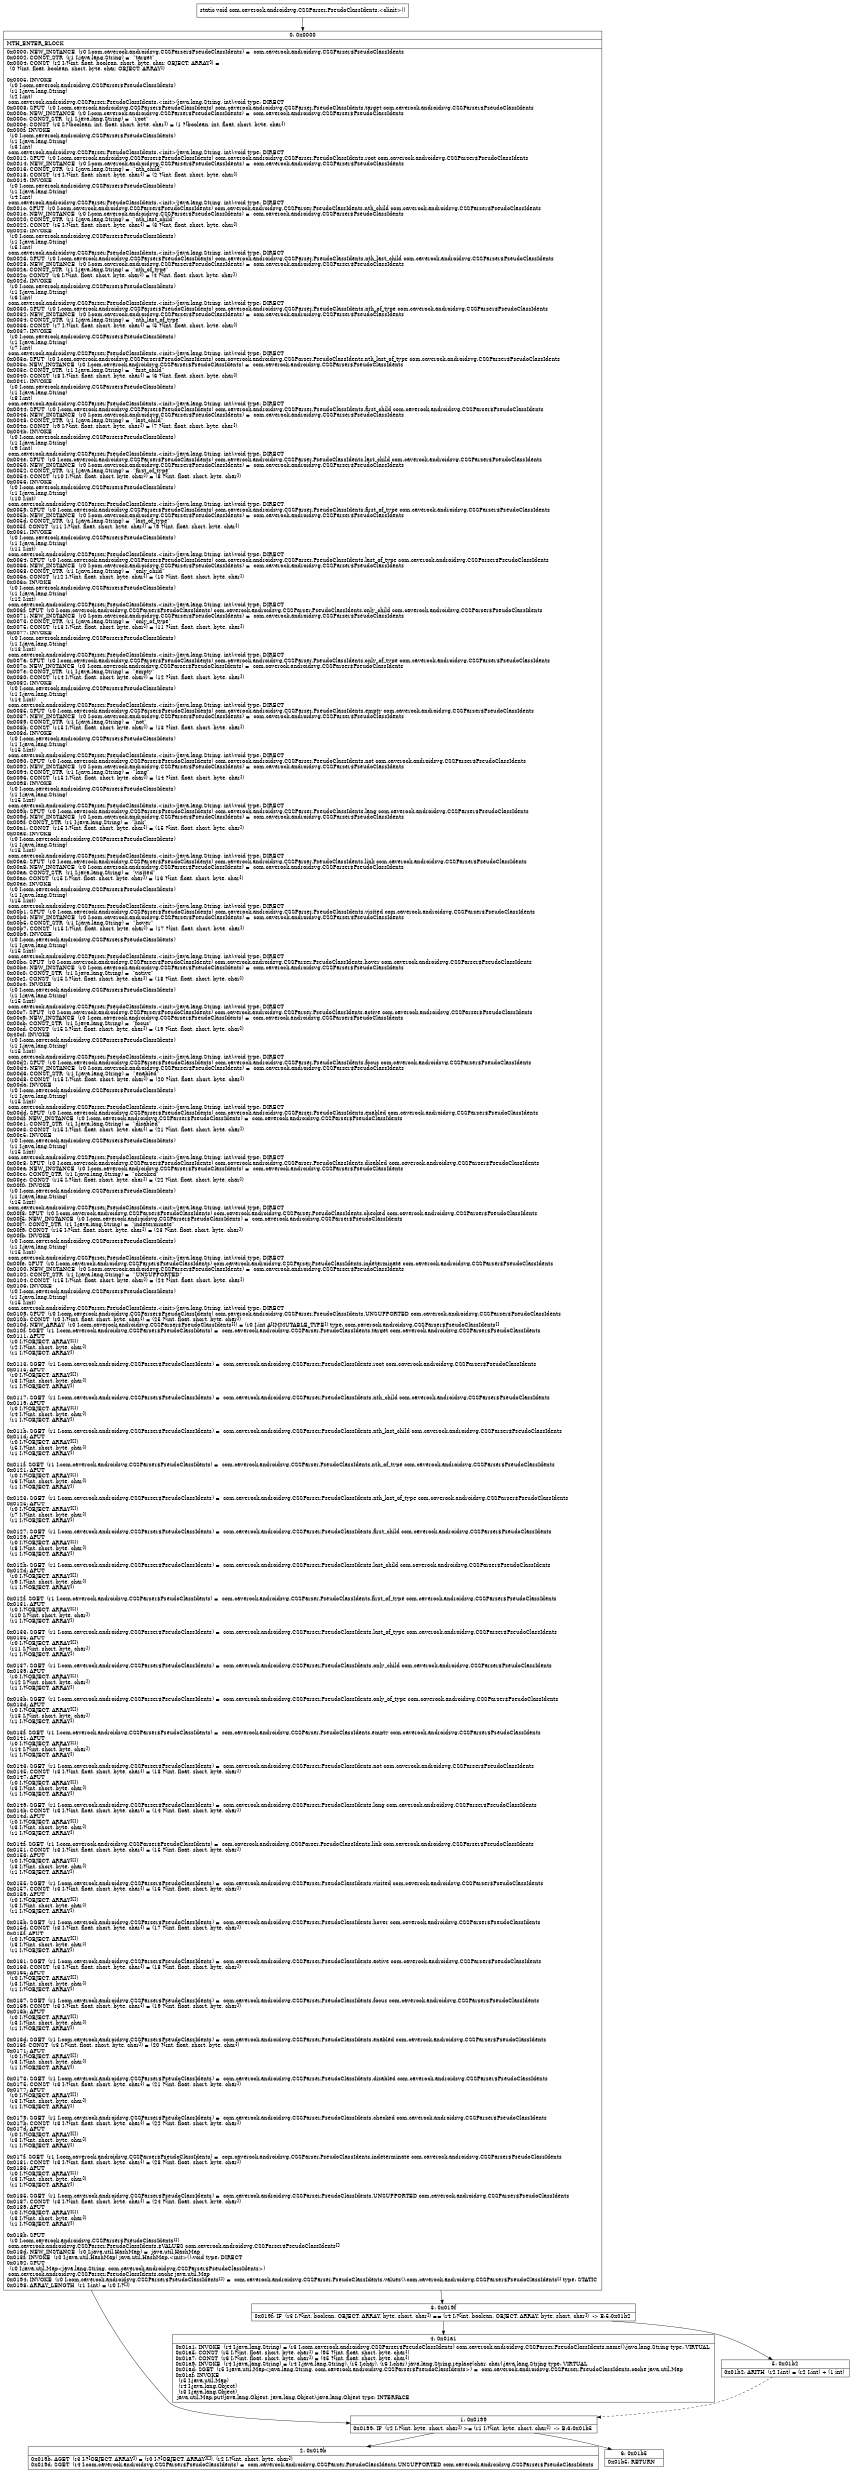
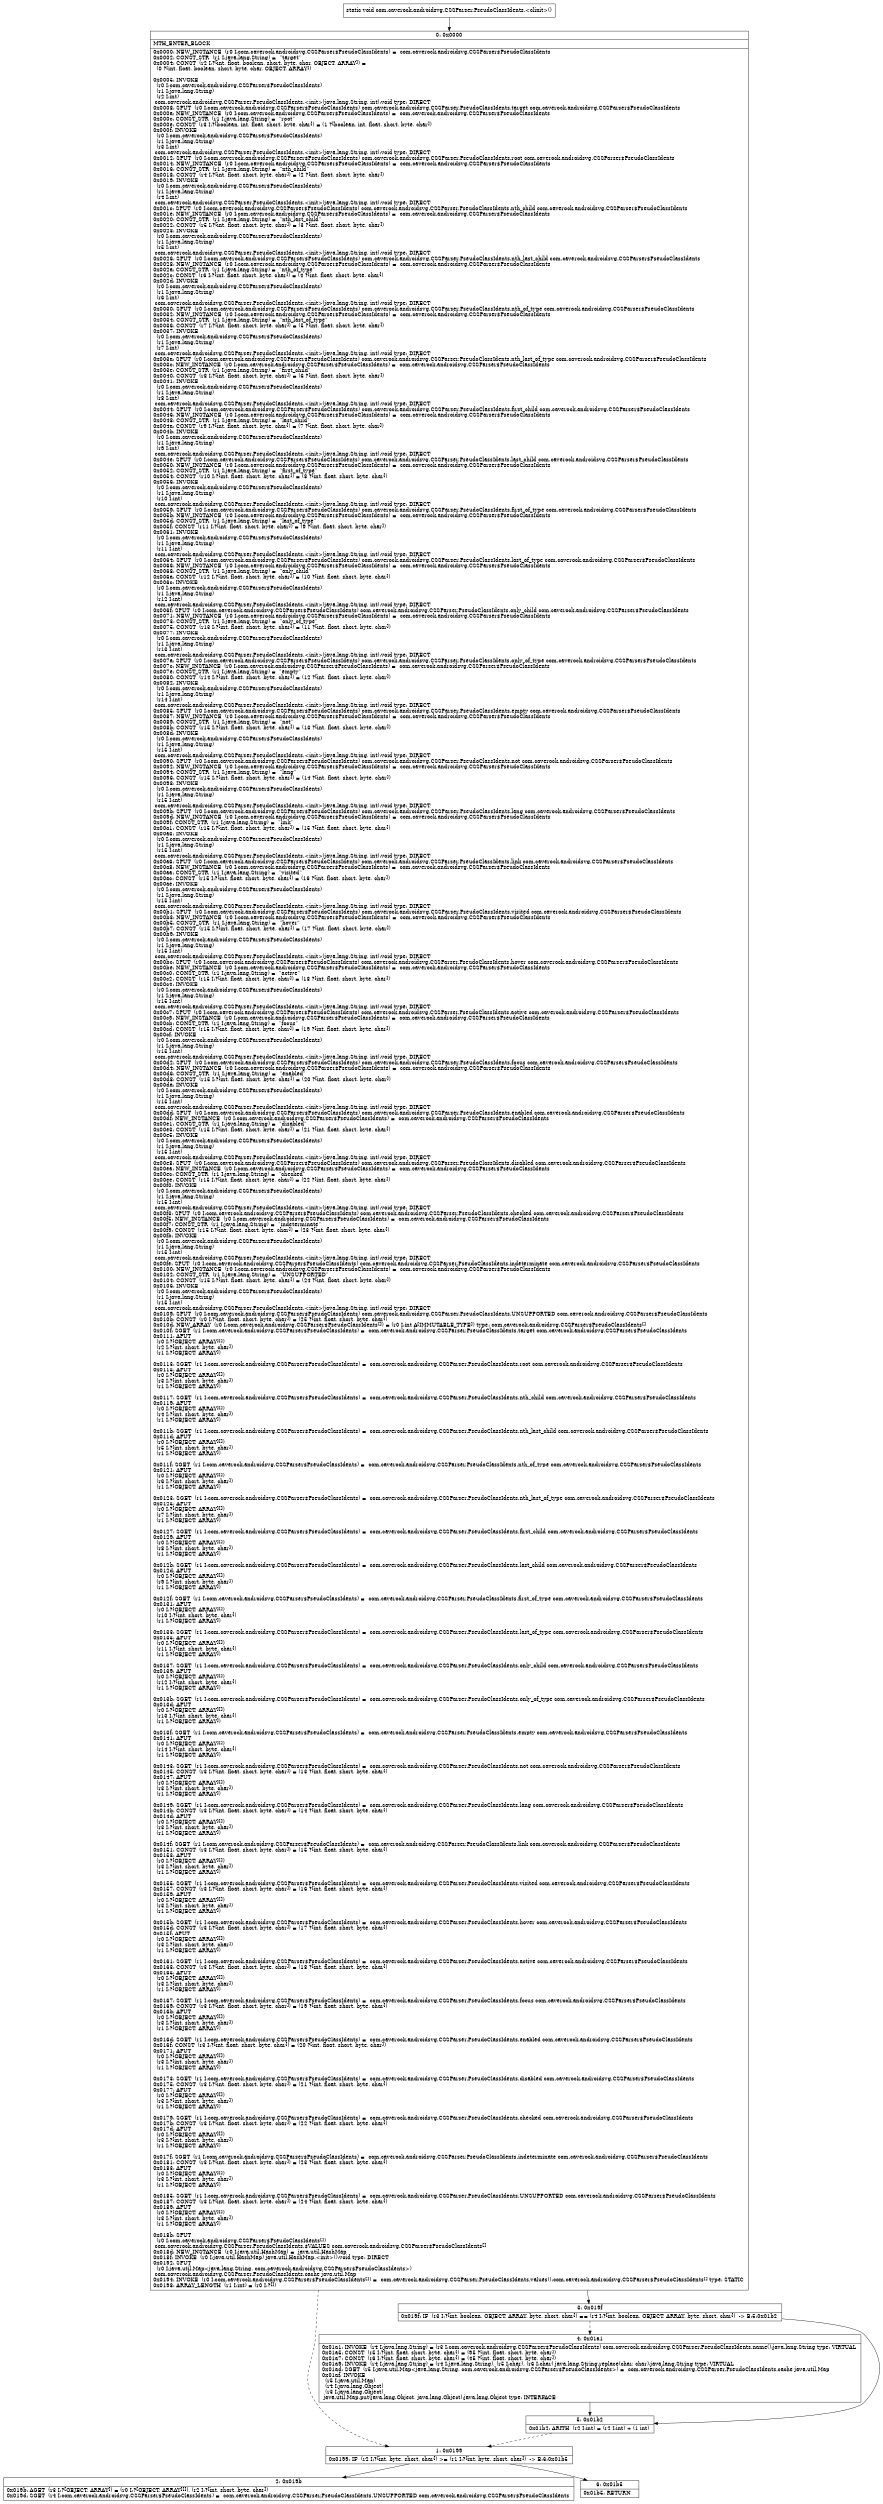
node "0: 0x0000": text "0x40cf: INVOKE" -> "0x00cf: INVOKE"
edge "3: 0x019f" -> "4: 0x01a1": style solid -> dashed
edge "4: 0x01a1" -> "5: 0x01b2": added
edge "0: 0x0000" -> "1: 0x0199": style solid -> dashed
